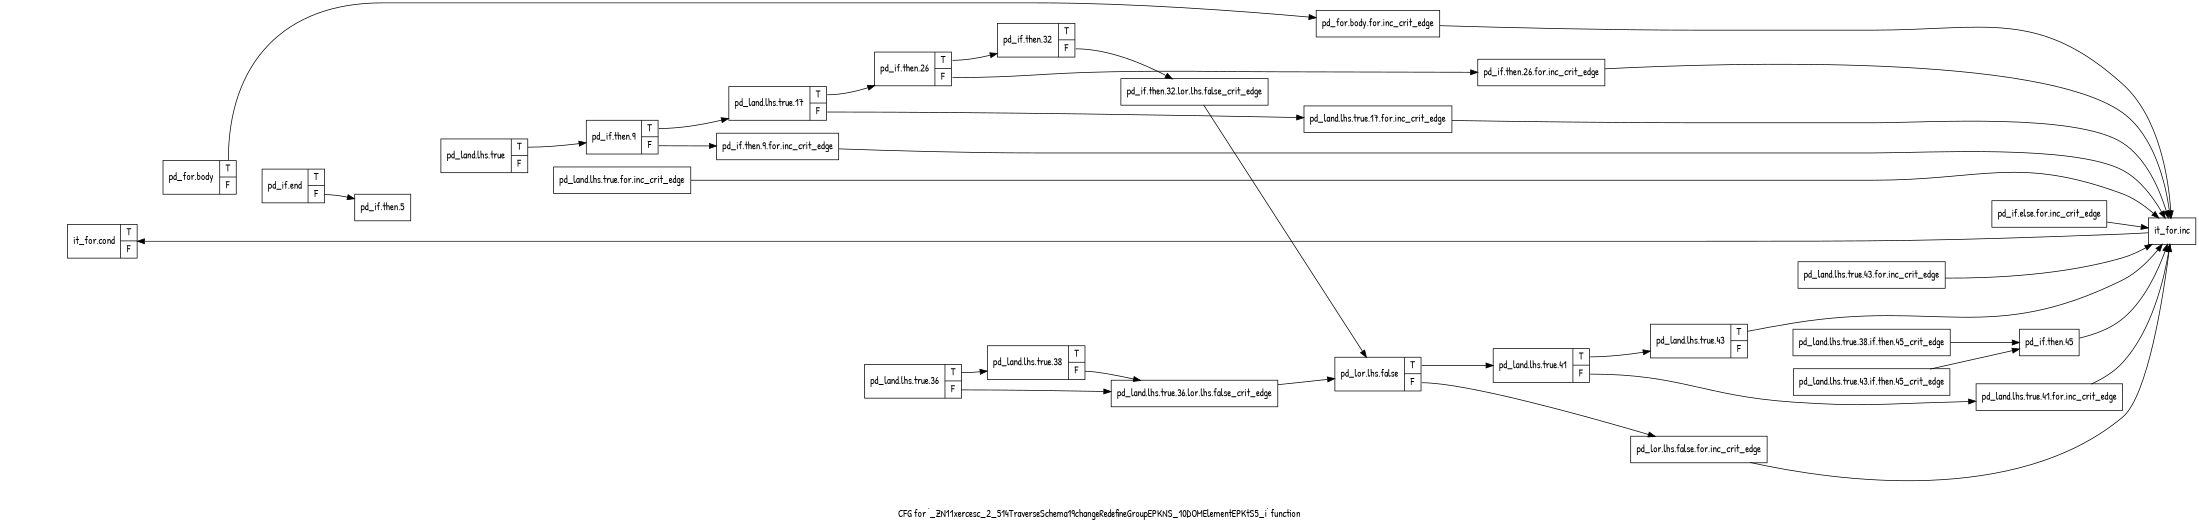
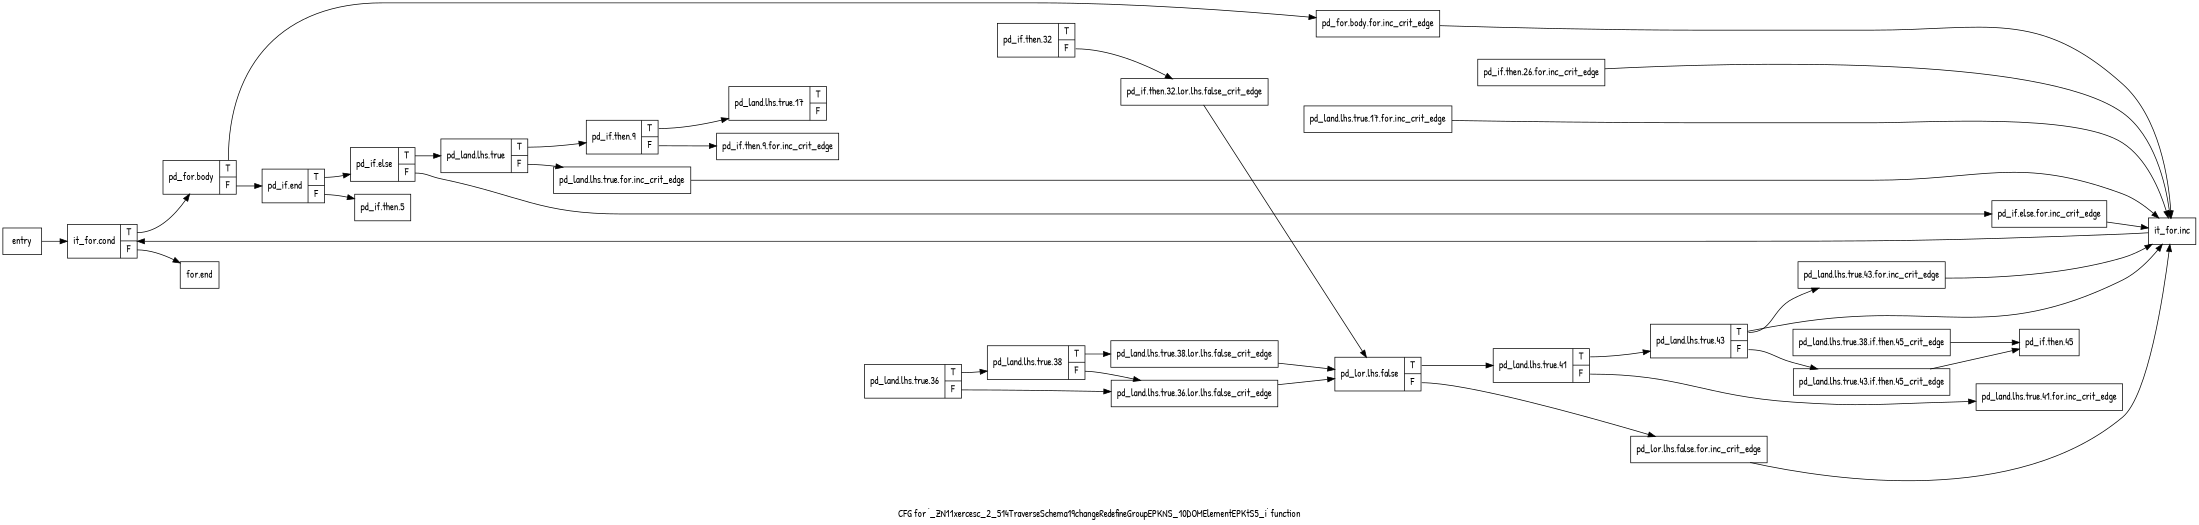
node "pd_if.then.26": removed
edge "pd_land.lhs.true.17" -> "pd_land.lhs.true.17.for.inc_crit_edge": removed
edge "pd_if.then.9.for.inc_crit_edge" -> "it_for.inc": removed
node "pd_if.else": added
edge "pd_land.lhs.true" -> "pd_land.lhs.true.for.inc_crit_edge": added
edge "pd_for.body" -> "pd_if.end": added
edge "it_for.cond" -> "pd_for.body": added
node "entry": added
node "for.end": added
edge "pd_if.then.45" -> "it_for.inc": removed
edge "pd_land.lhs.true.43" -> "pd_land.lhs.true.43.for.inc_crit_edge": added
edge "pd_land.lhs.true.41.for.inc_crit_edge" -> "it_for.inc": removed
node "pd_land.lhs.true.38.lor.lhs.false_crit_edge": added
edge "pd_land.lhs.true.43" -> "pd_land.lhs.true.43.if.then.45_crit_edge": added
